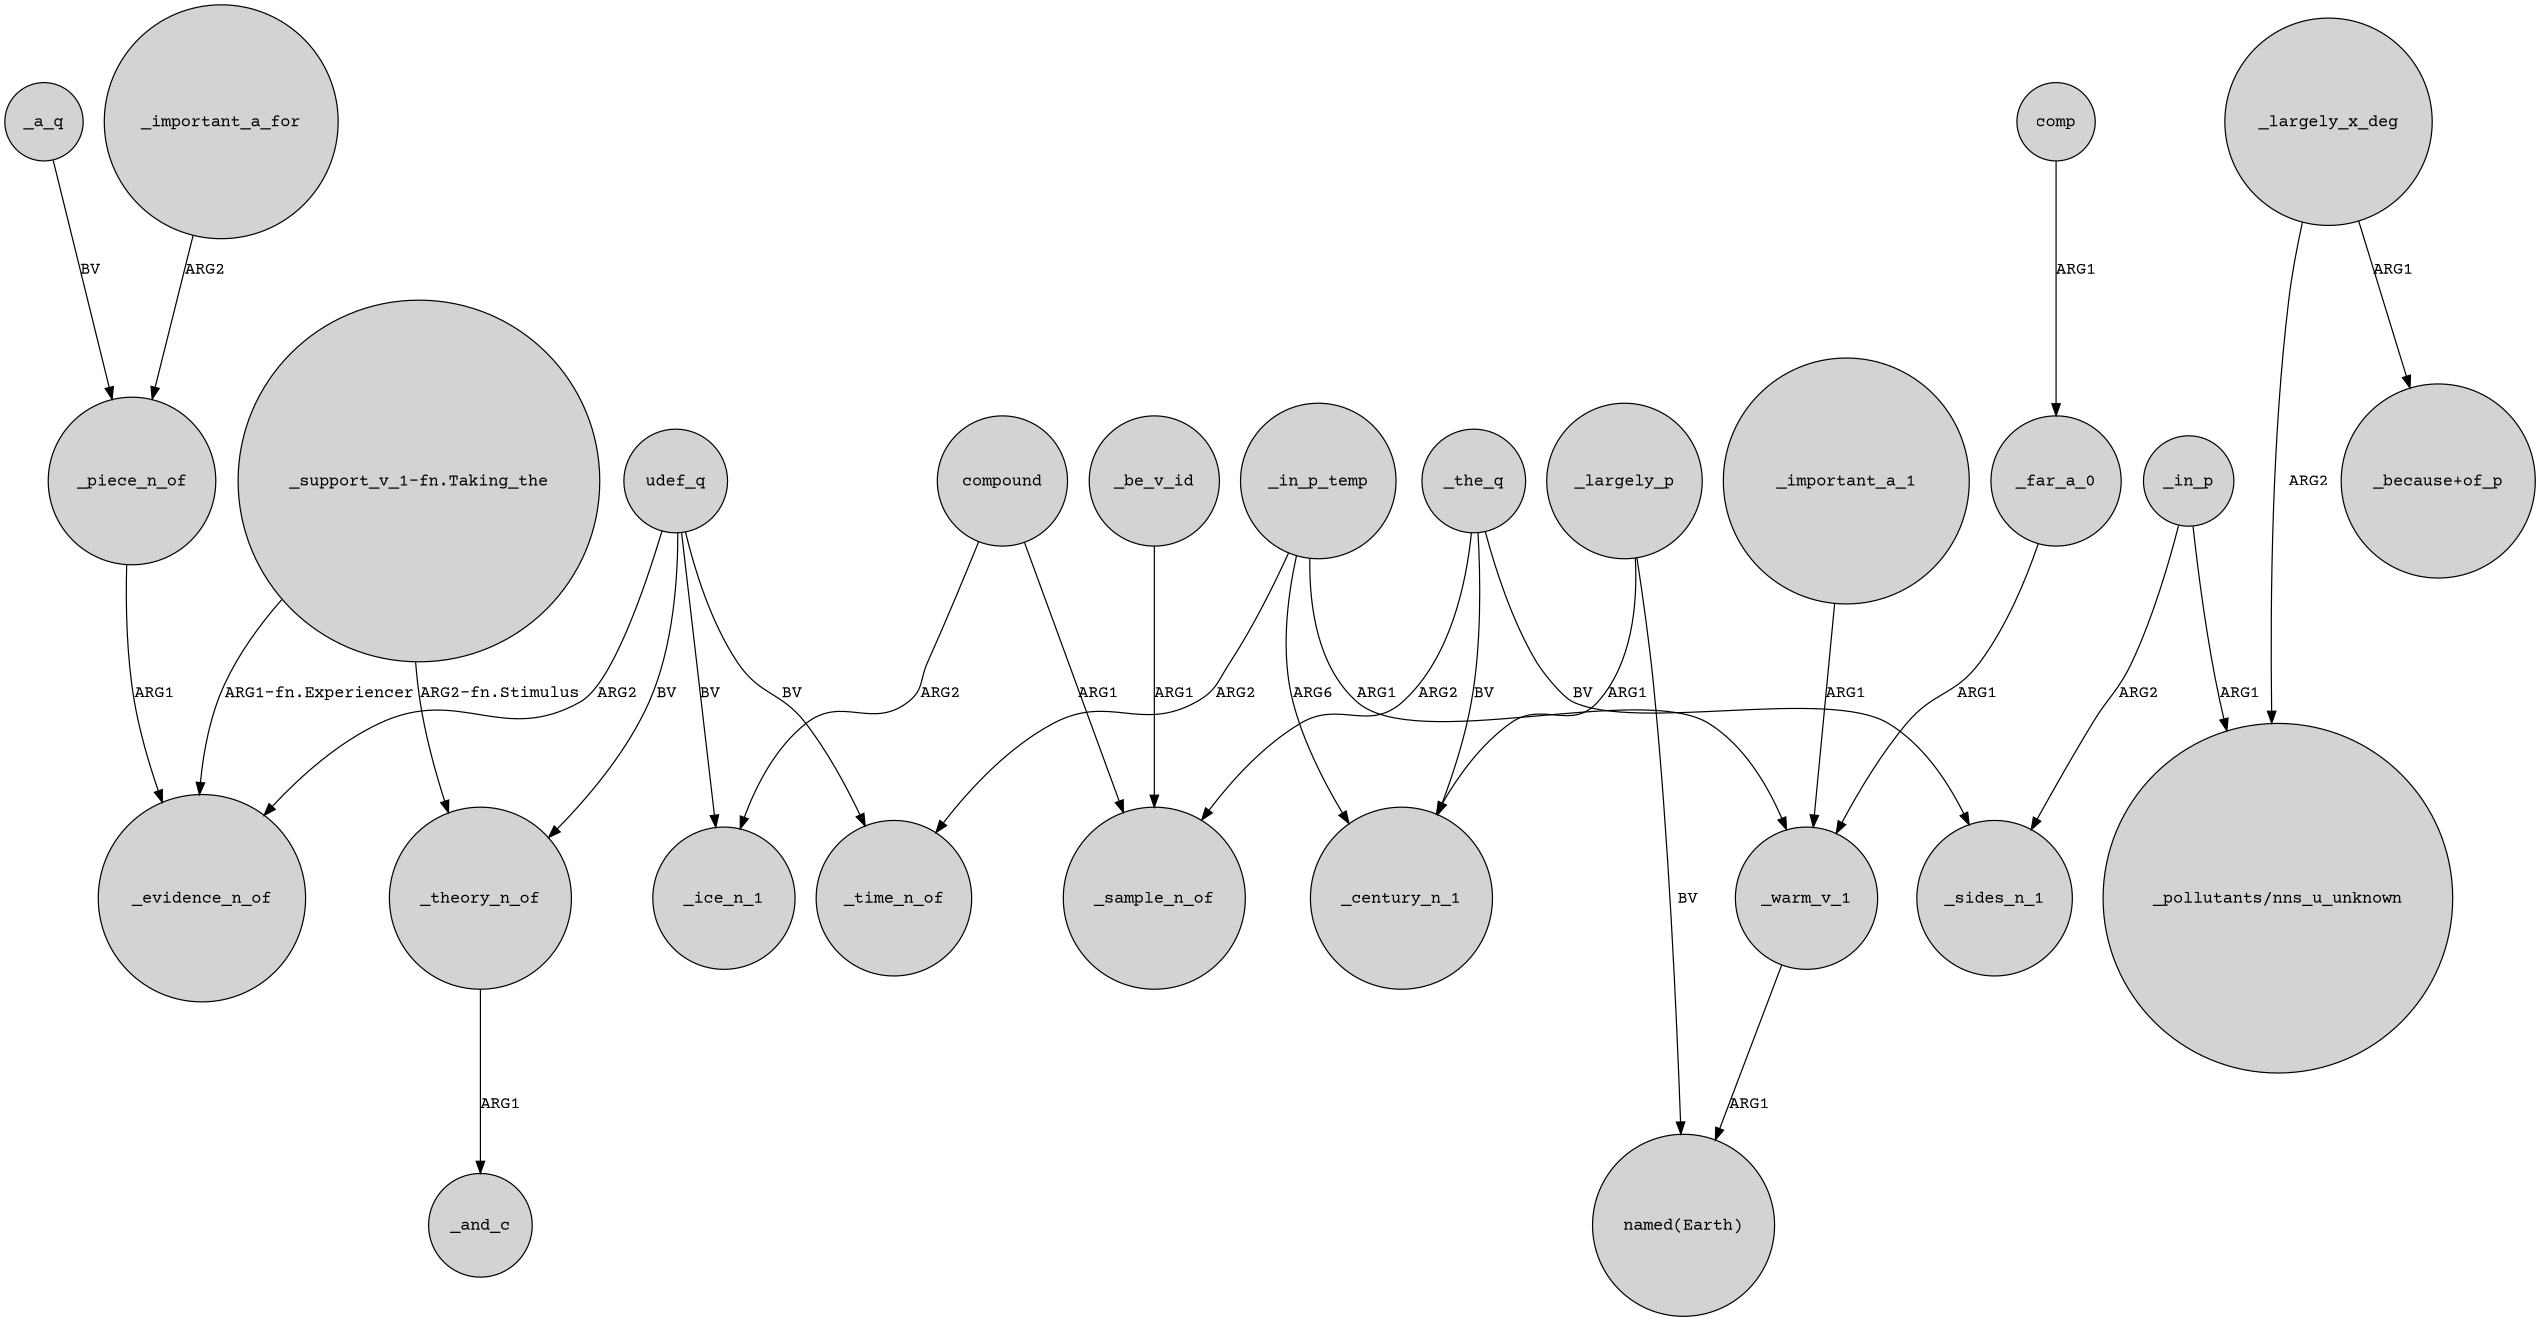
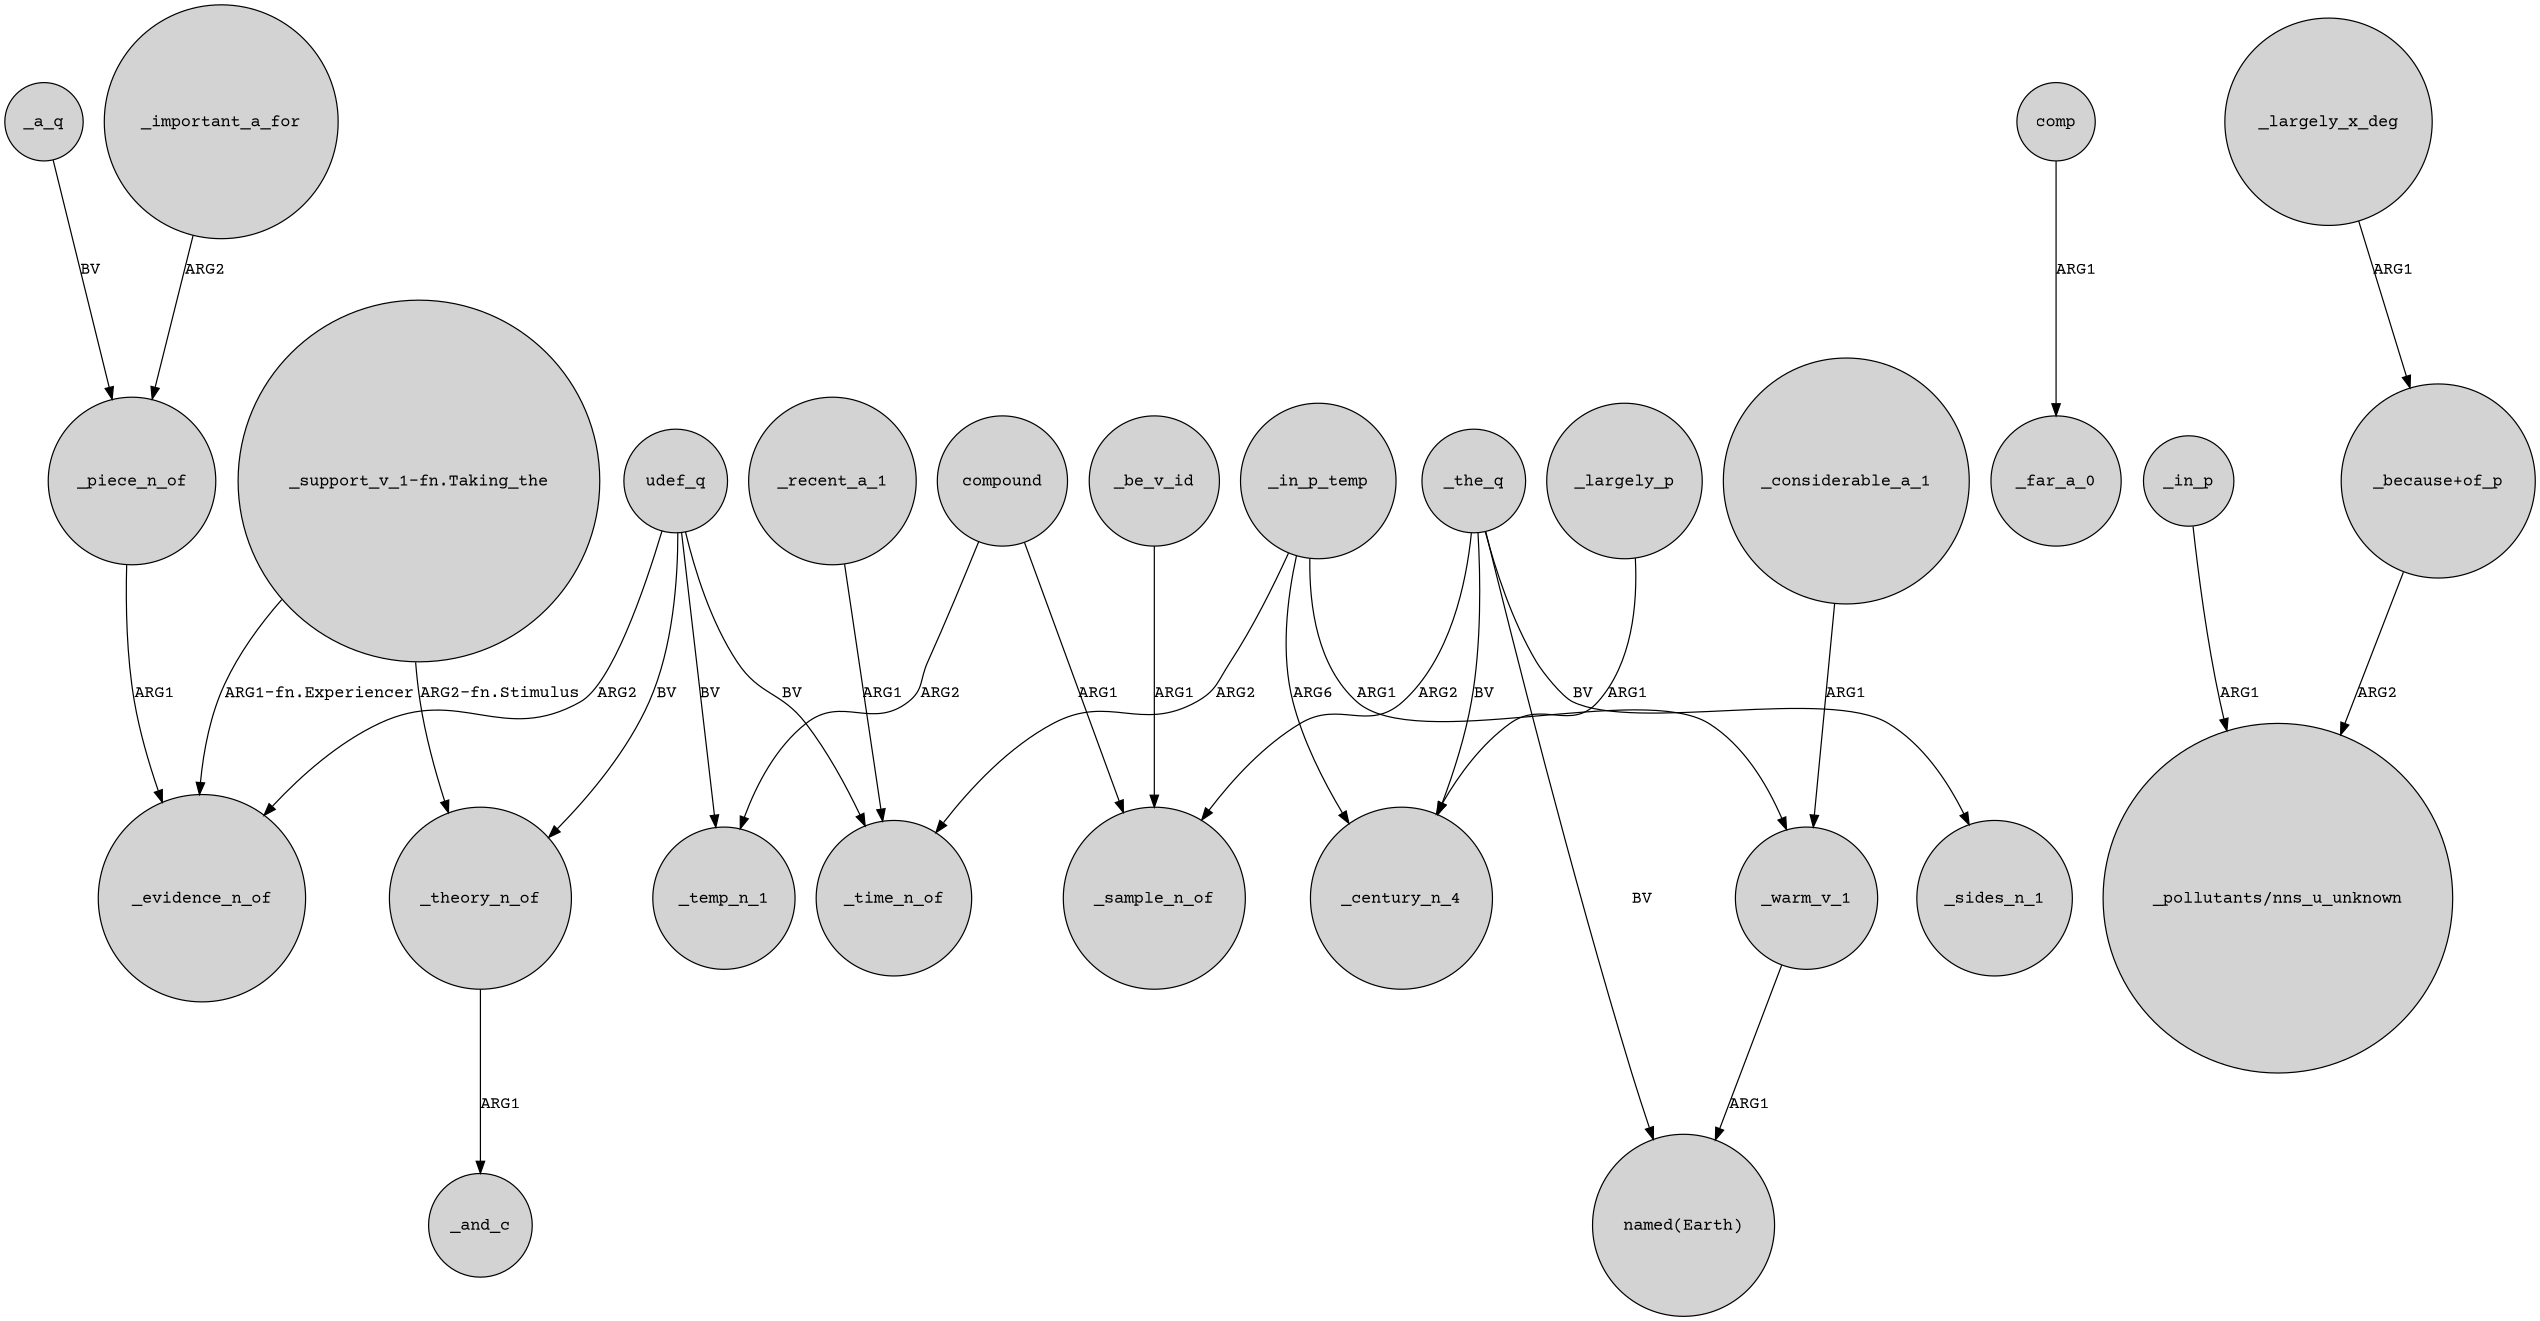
edge "_largely_x_deg" -> "_pollutants/nns_u_unknown": now "_because+of_p" -> "_pollutants/nns_u_unknown"
node "_recent_a_1": added
node "_important_a_1": label "_important_a_1" -> "_considerable_a_1"
edge "_in_p" -> "_sides_n_1": removed, label "ARG2"
edge "_far_a_0" -> "_warm_v_1": removed, label "ARG1"
edge "_largely_p" -> "named(Earth)": now "_the_q" -> "named(Earth)"
node "_ice_n_1": label "_ice_n_1" -> "_temp_n_1"
node "_century_n_1": label "_century_n_1" -> "_century_n_4"
